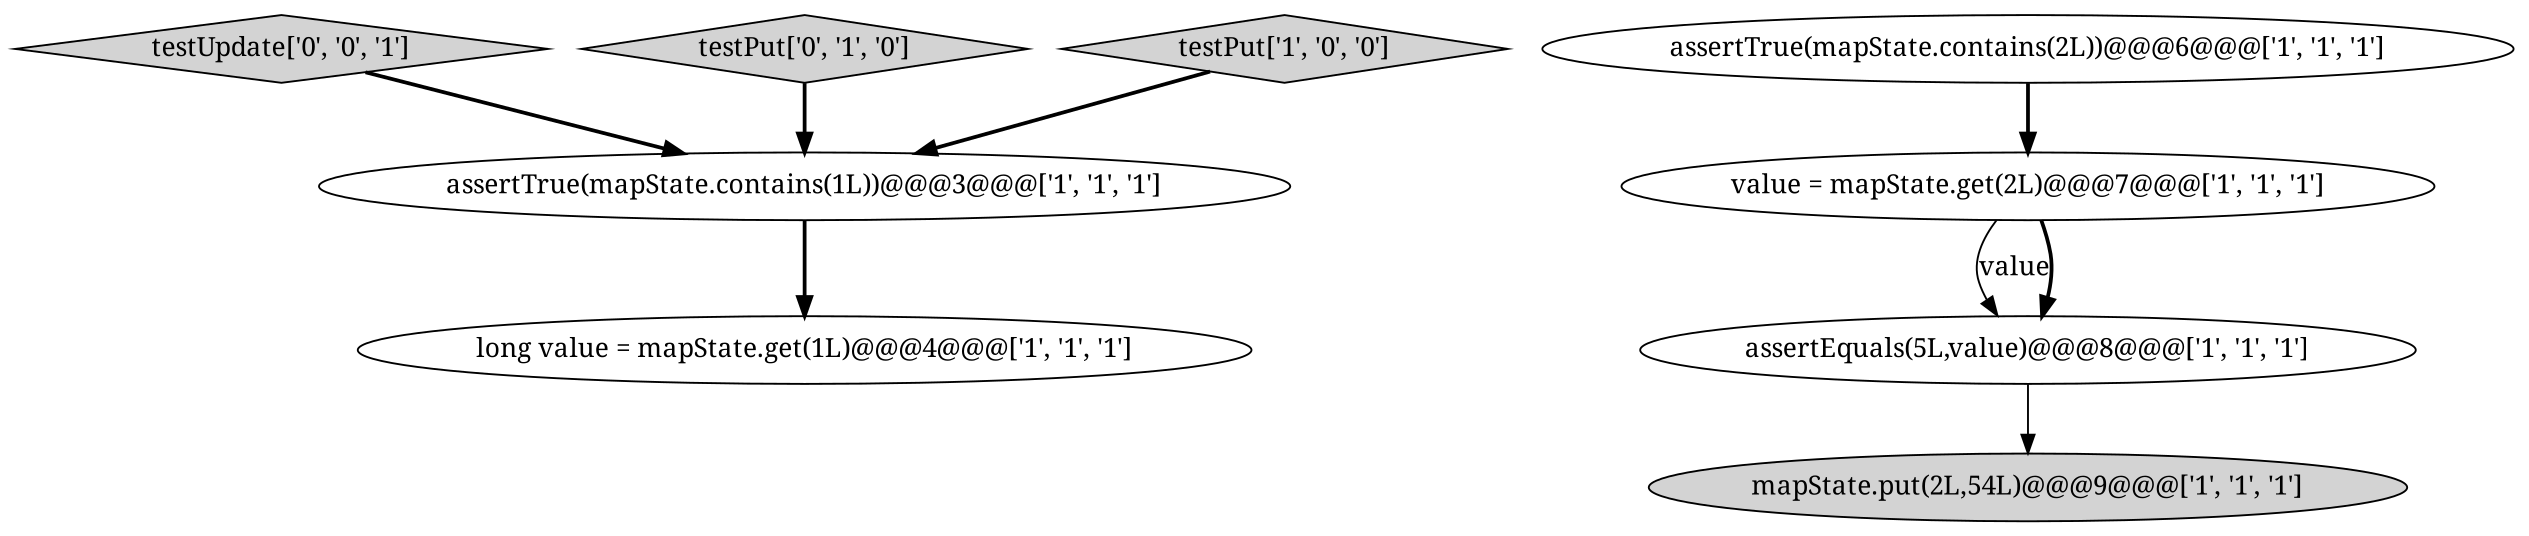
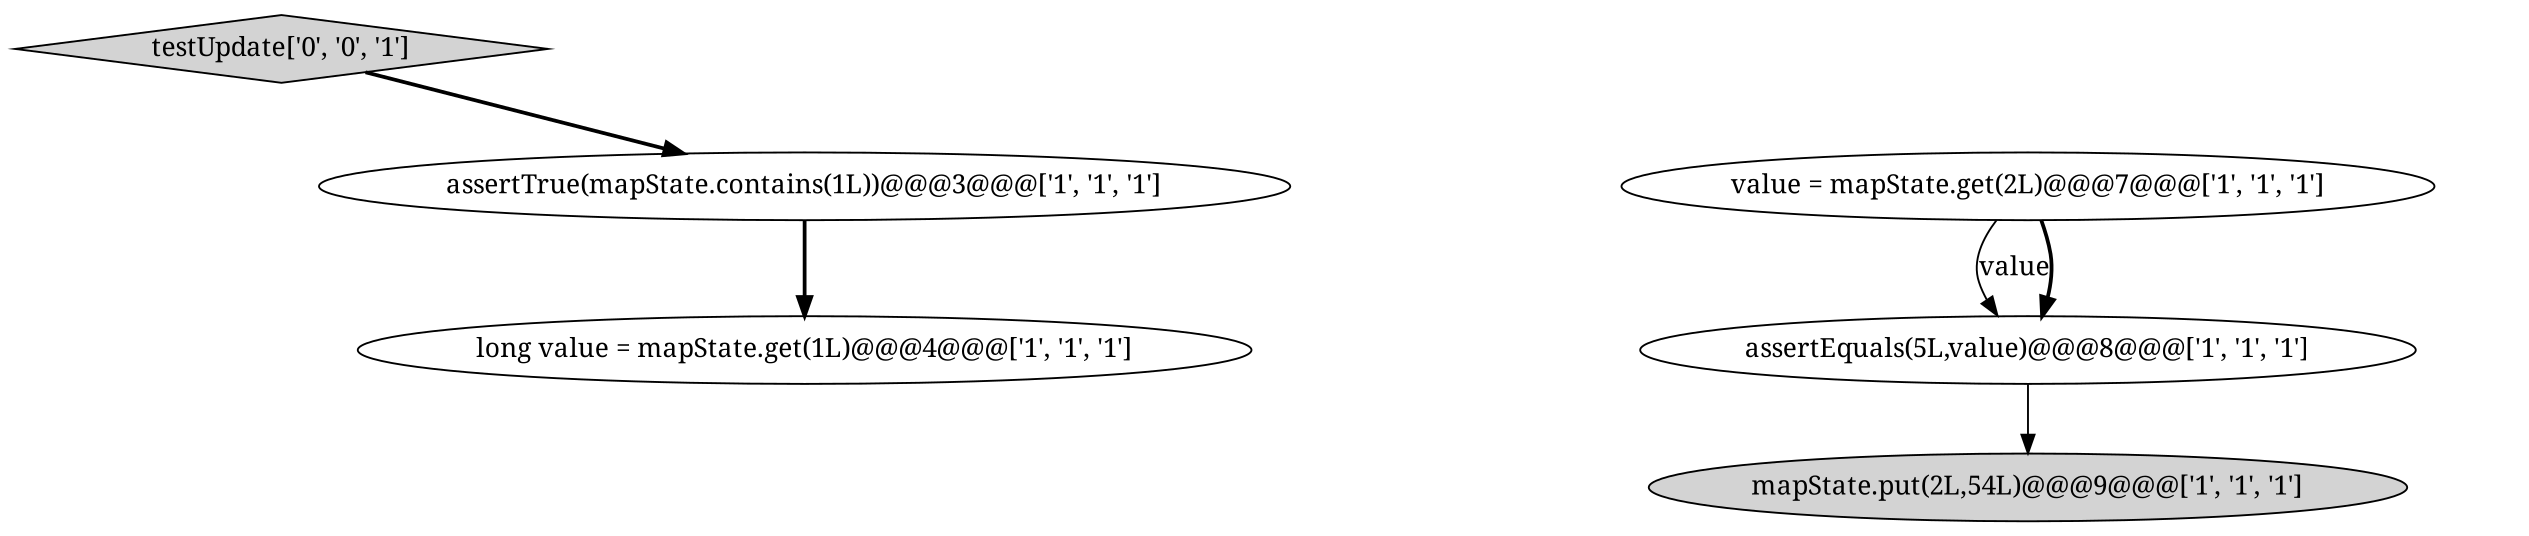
node "testPut['0', '1', '0']": removed
node "testPut['1', '0', '0']": removed
node "assertTrue(mapState.contains(2L))@@@6@@@['1', '1', '1']": removed
